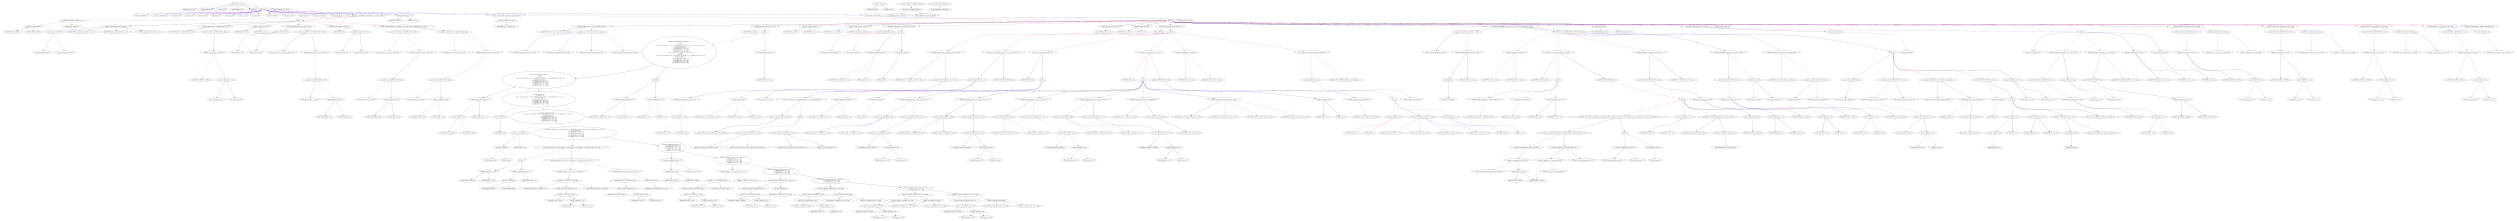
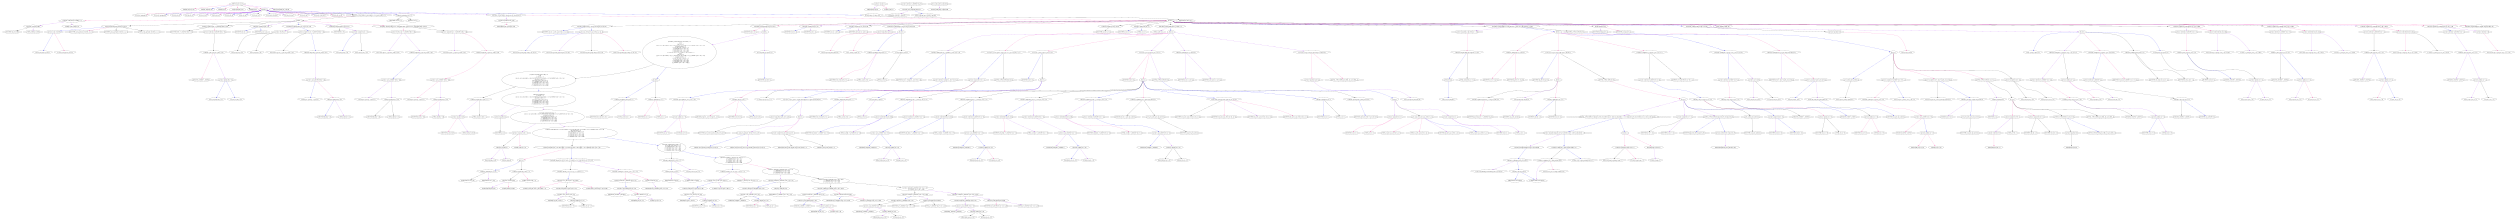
node "(IDENTIFIER,a1,a1 && strlen(a1) >= 0x32)": removed
